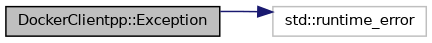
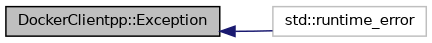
edge "DockerClientpp::Exception" -> "std::runtime_error": reversed
